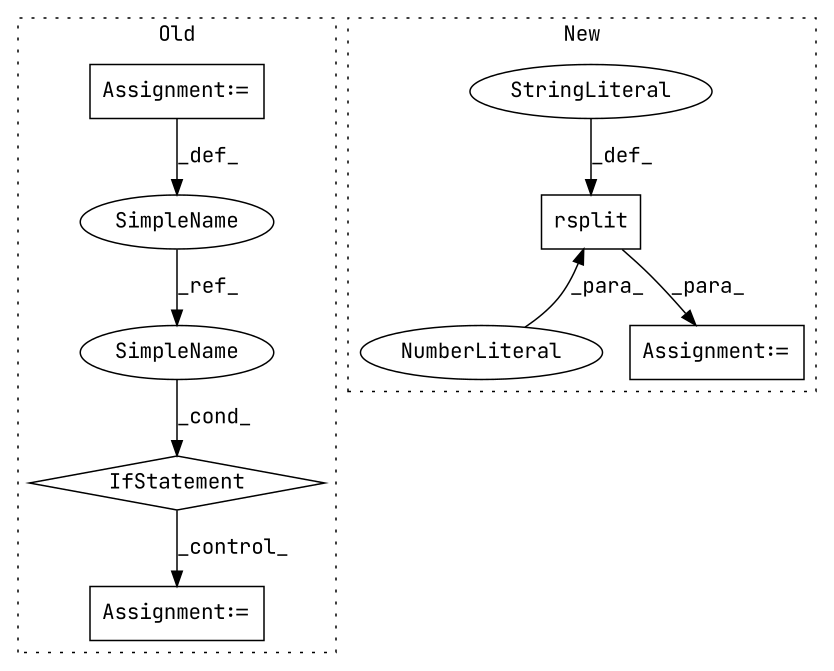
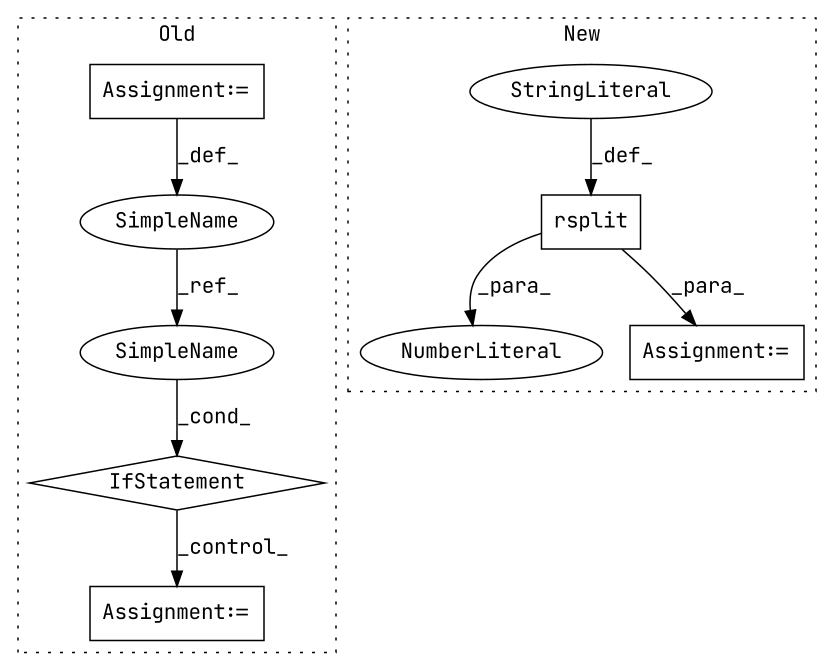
edge "NumberLiteral" -> "rsplit": reversed
